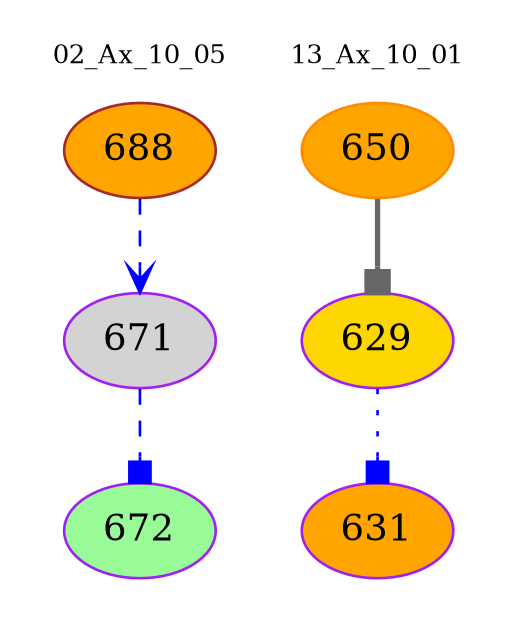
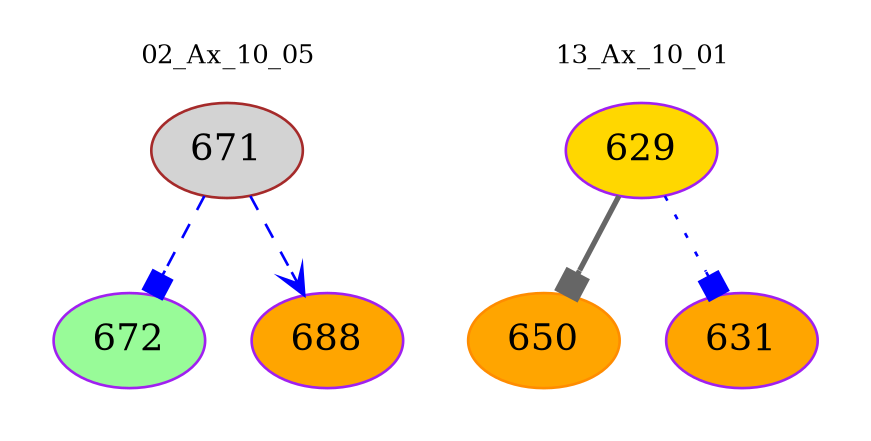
node "688": color brown -> purple
edge "688" -> "671": reversed
edge "650" -> "629": reversed
node "671": color purple -> brown
